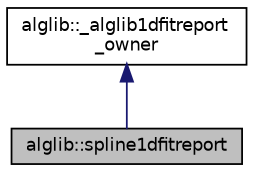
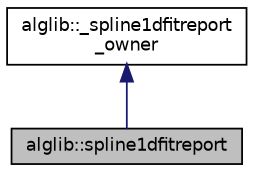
node "alglib::_alglib1dfitreport _owner": label "alglib::_alglib1dfitreport _owner" -> "alglib::_spline1dfitreport _owner"
